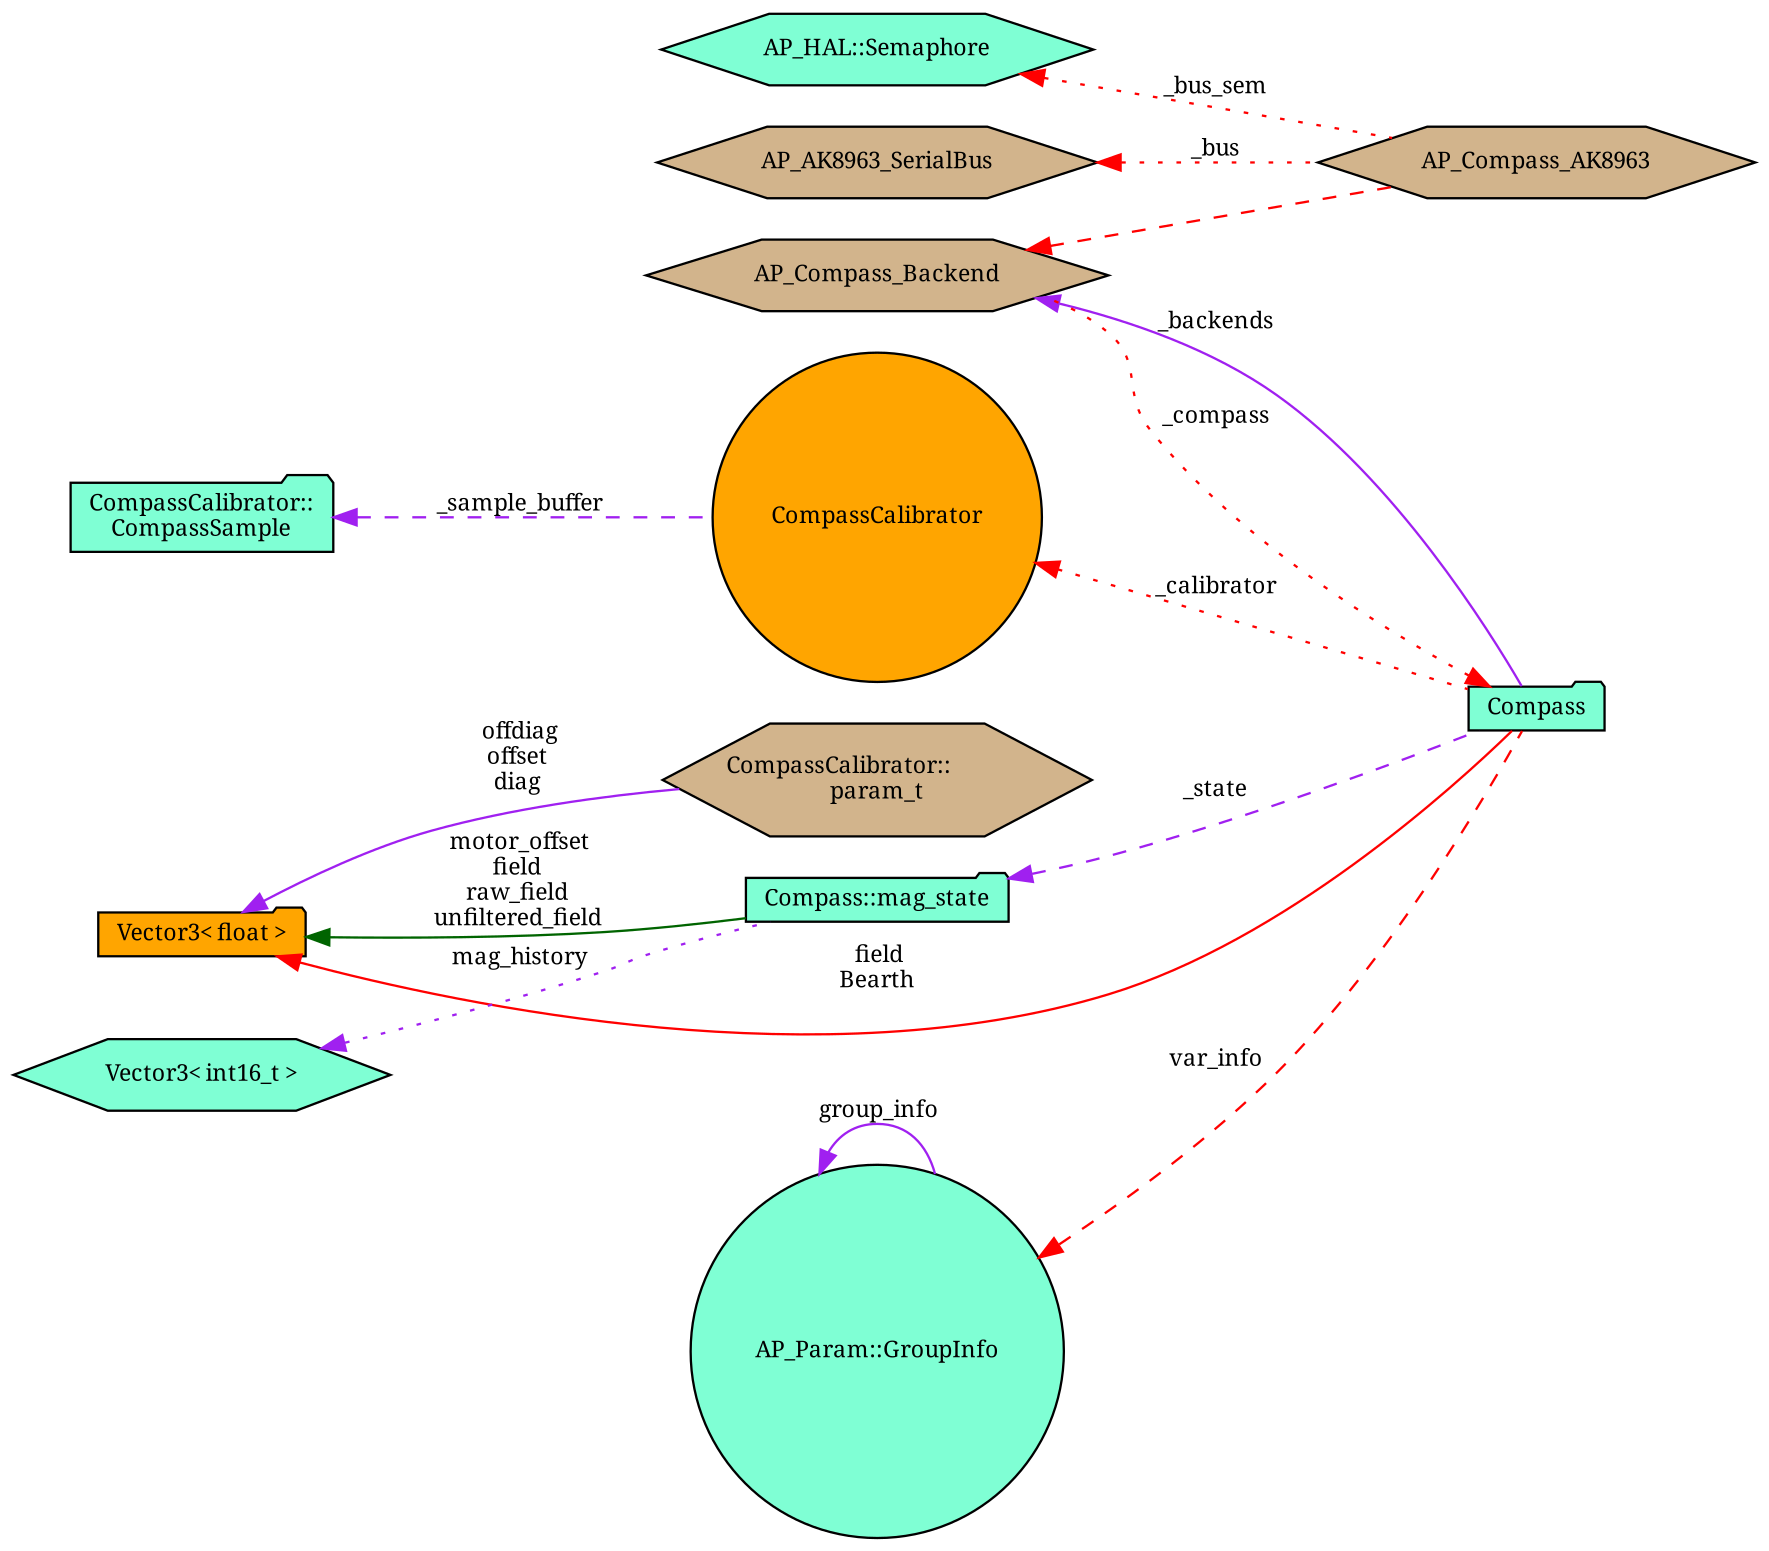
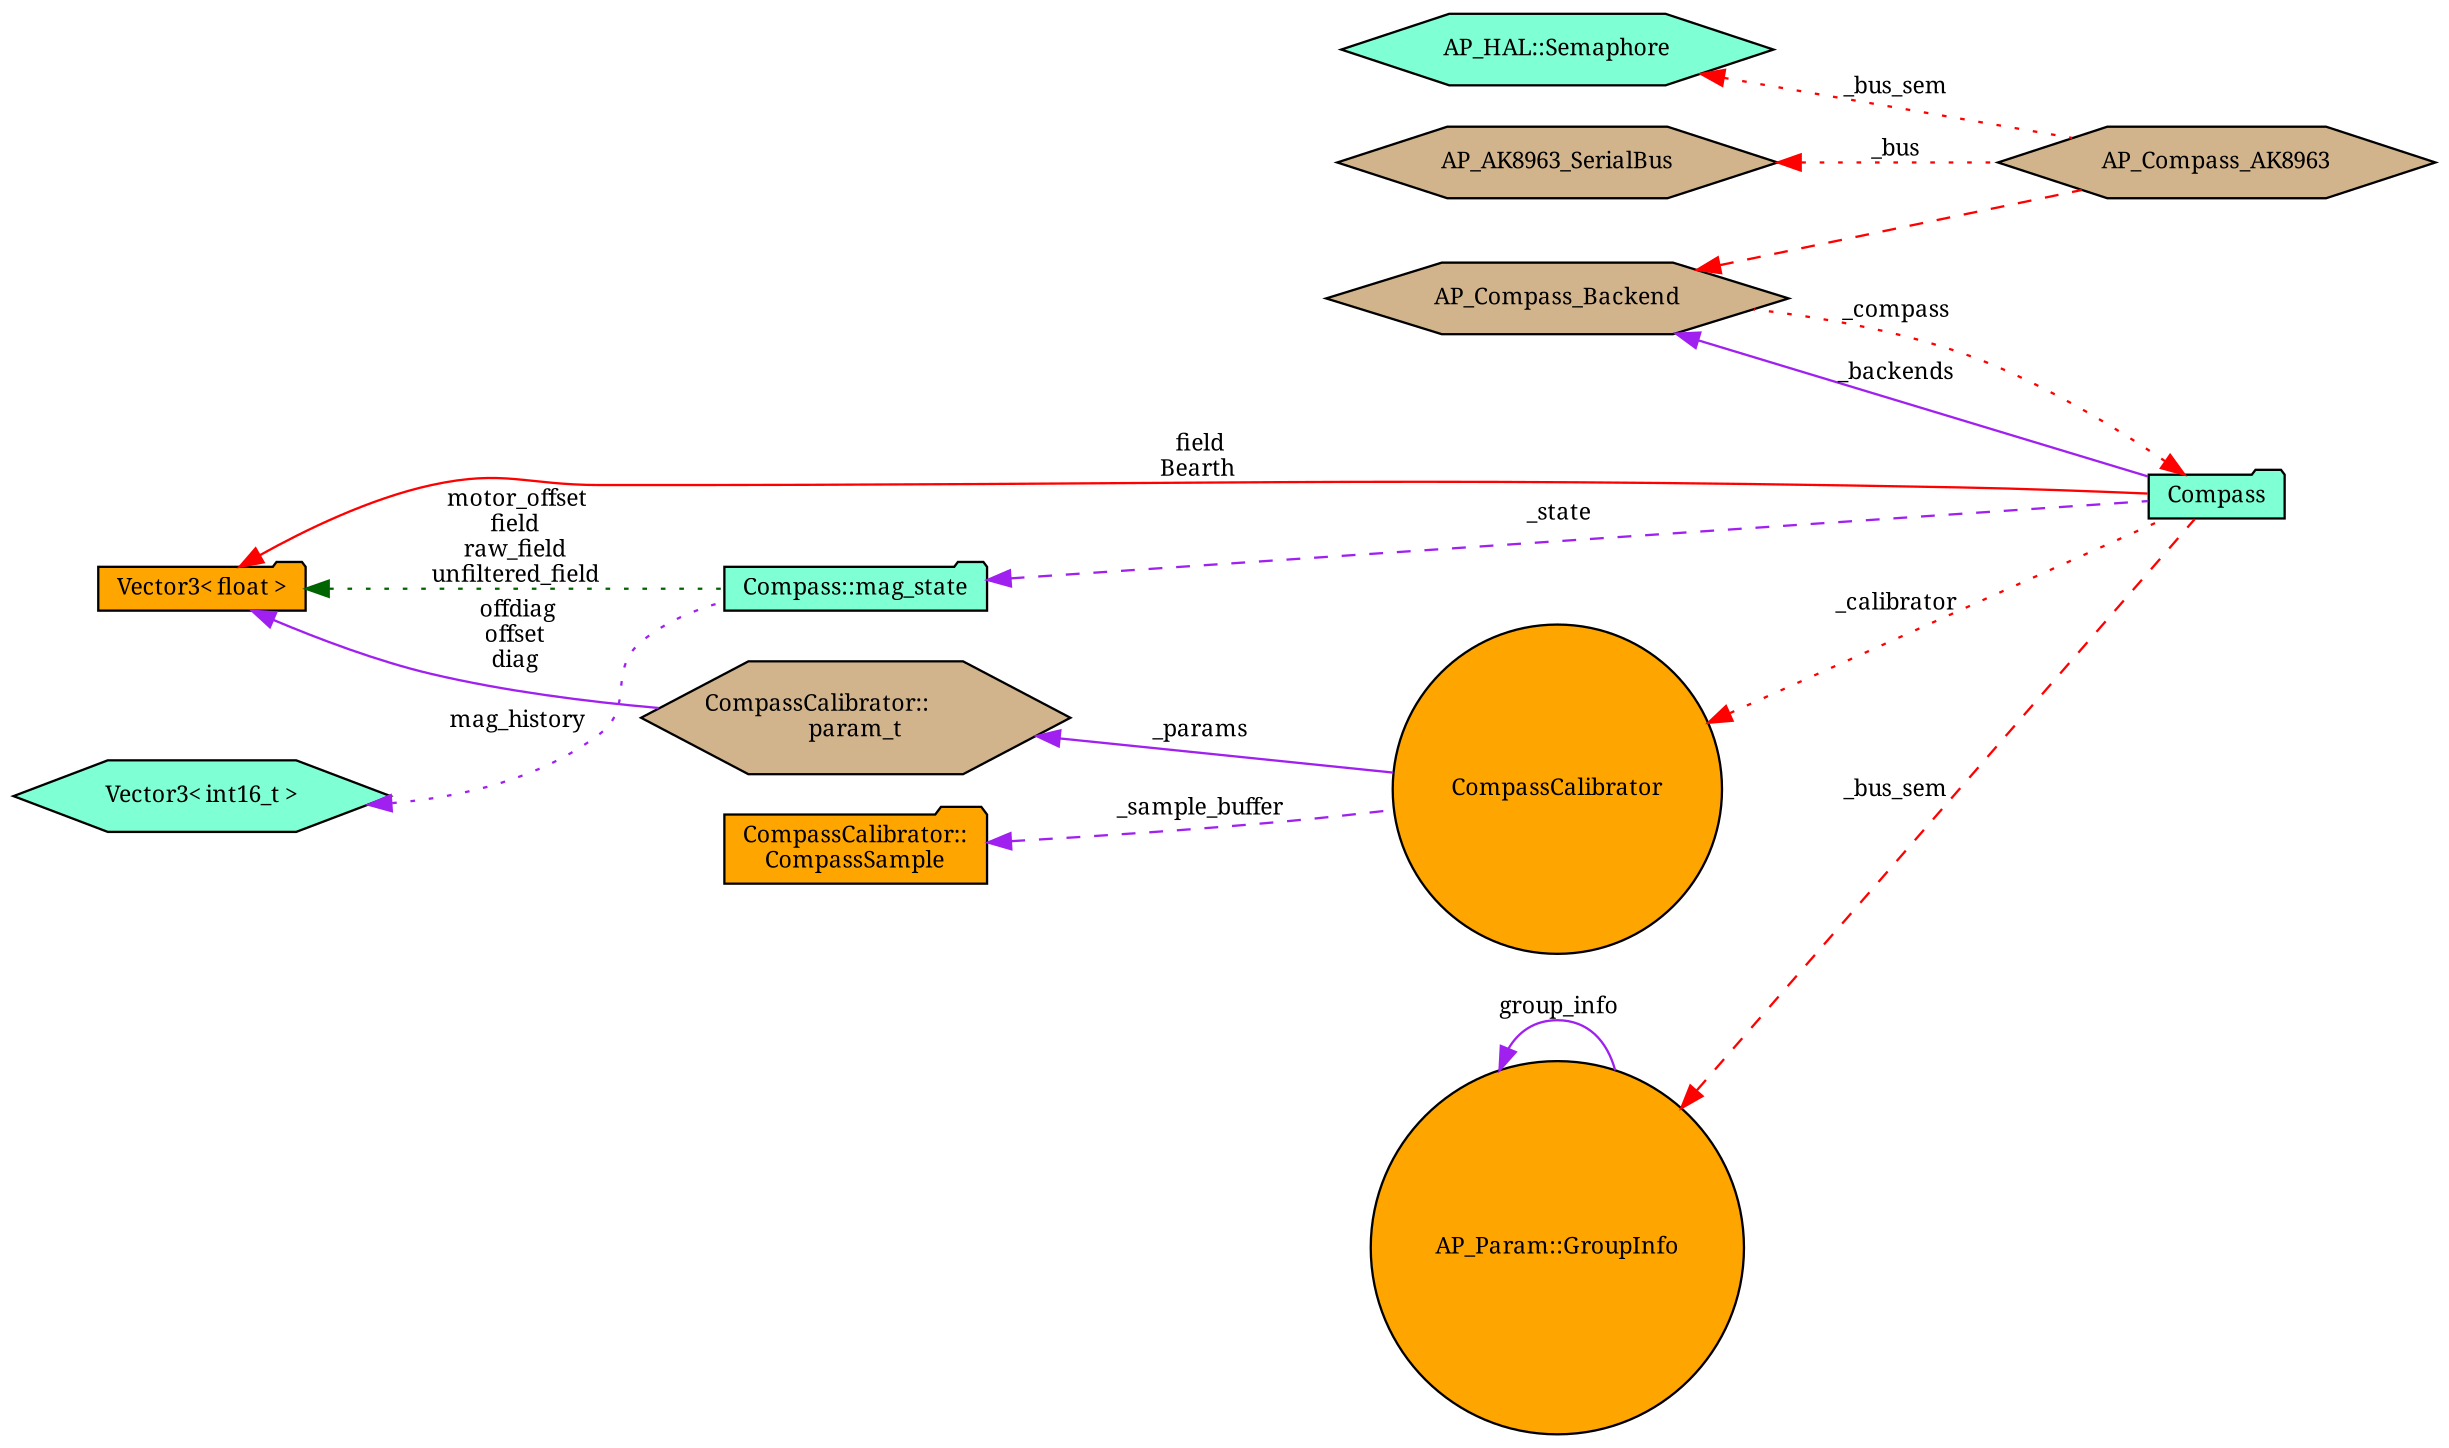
node "CompassCalibrator:: CompassSample": fillcolor aquamarine -> orange
edge "CompassCalibrator" -> "CompassCalibrator:: param_t": added, label "_params"
edge "Compass::mag_state" -> "Vector3< float >": style solid -> dotted
edge "Compass" -> "AP_Param::GroupInfo": label " var_info" -> " _bus_sem"
node "AP_Param::GroupInfo": fillcolor aquamarine -> orange
